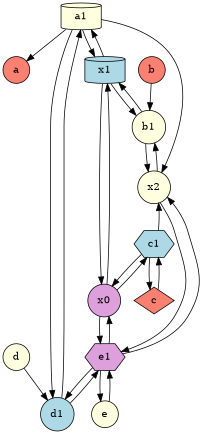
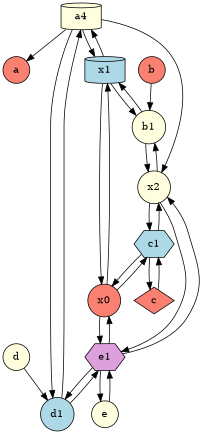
node "a1": label "a1" -> "a4"
edge "x2" -> "c1": added
node "x0": fillcolor plum -> salmon
